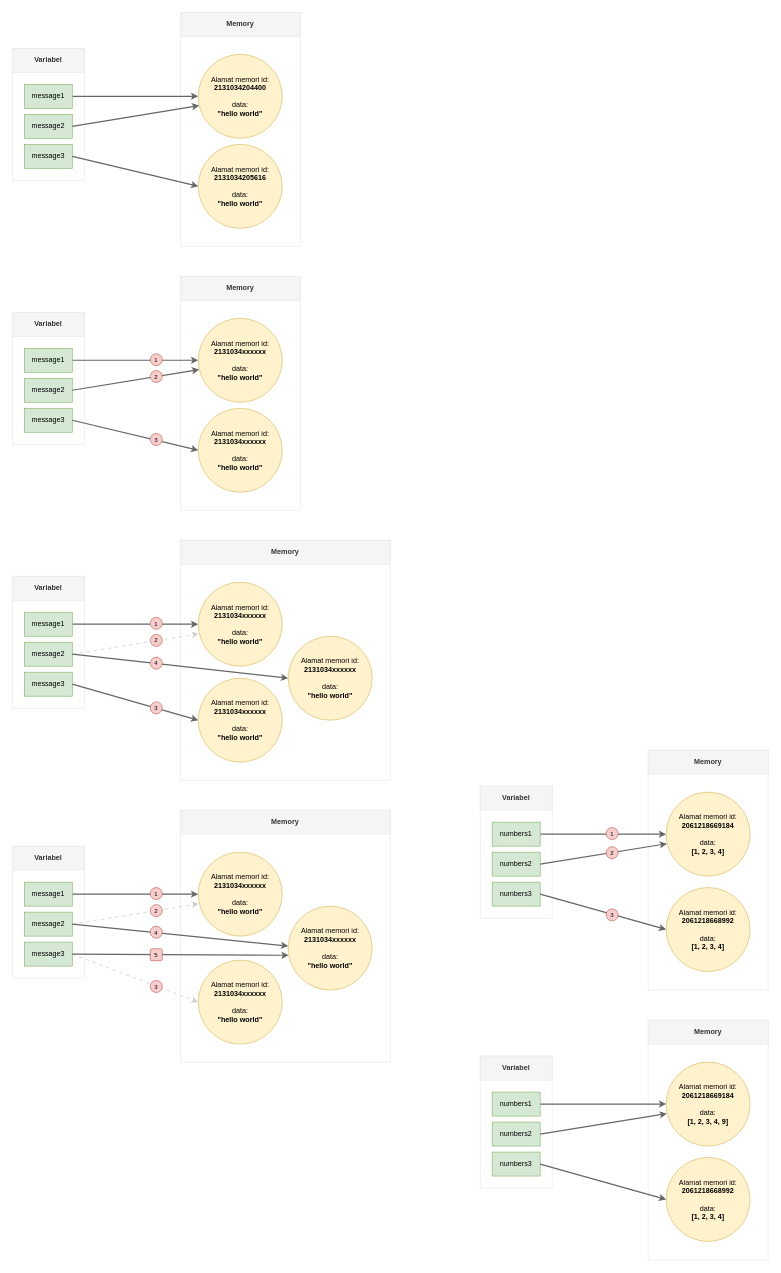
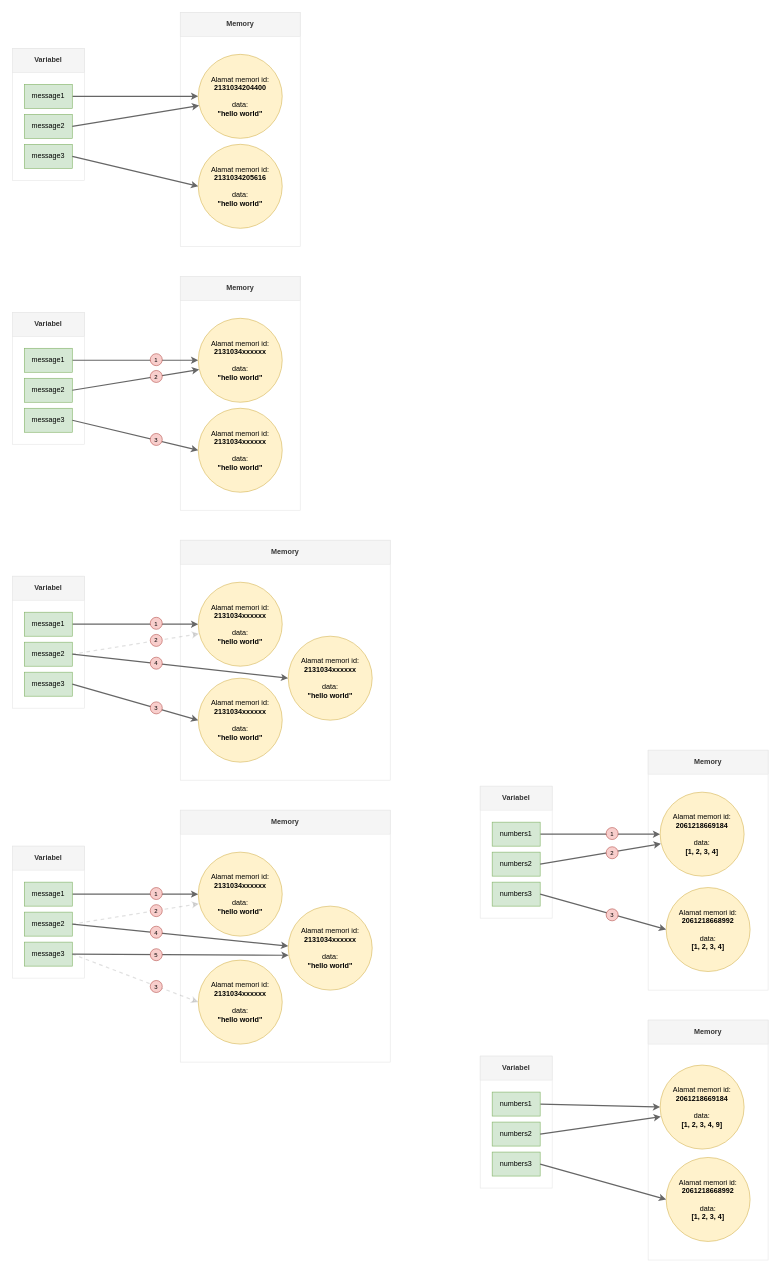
node "Alamat memori id:2061218669184data:[1, 2, 3, 4]": moved (708, 834) -> (702, 834)
node "5": shape rounded rectangle -> ellipse
node "Alamat memori id:2061218669184data:[1, 2, 3, 4, 9]": moved (708, 1104) -> (702, 1107)
